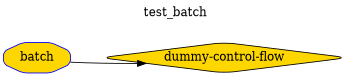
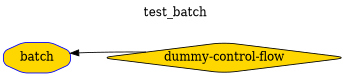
edge "batch" -> "dummy-control-flow": reversed
